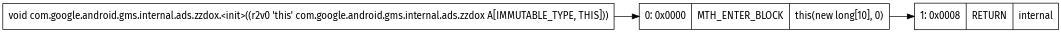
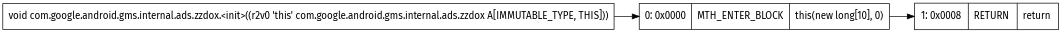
node "1: 0x0008": text "internal" -> "return"
